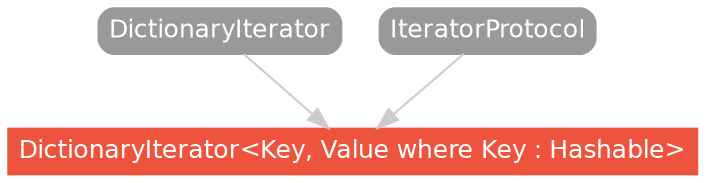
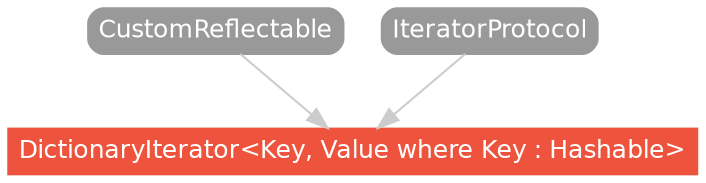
node "DictionaryIterator": label "DictionaryIterator" -> "CustomReflectable"
